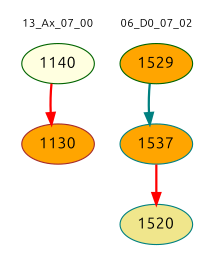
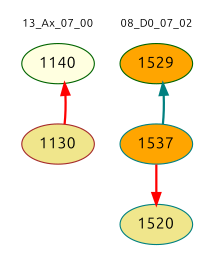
cluster "06_D0_07_02": label "06_D0_07_02" -> "08_D0_07_02"
edge "1140" -> "1130": reversed
edge "1529" -> "1537": reversed
node "1130": fillcolor orange -> khaki
